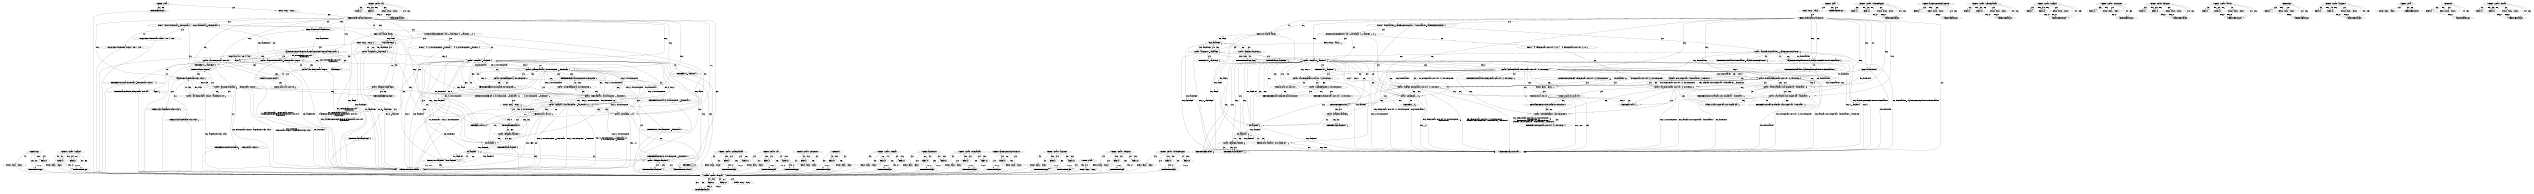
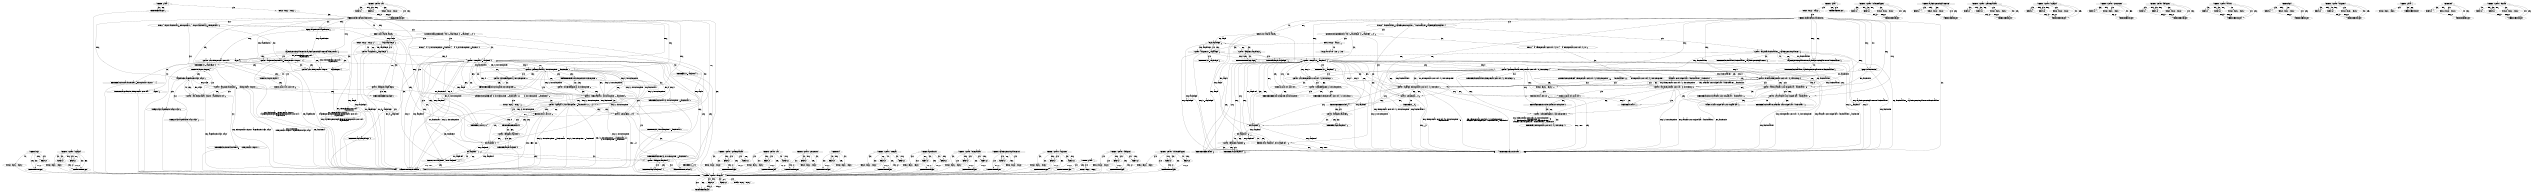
node "<(LOCAL,uintptr_t function_start: uintptr_t)<SUB>4</SUB>>": removed
node "<(LOCAL,uintptr_t function_end: uintptr_t)<SUB>7</SUB>>": removed
node "<(LOCAL,auto it: auto)<SUB>6</SUB>>": added
node "<(LOCAL,auto it: auto)<SUB>9</SUB>>": removed
